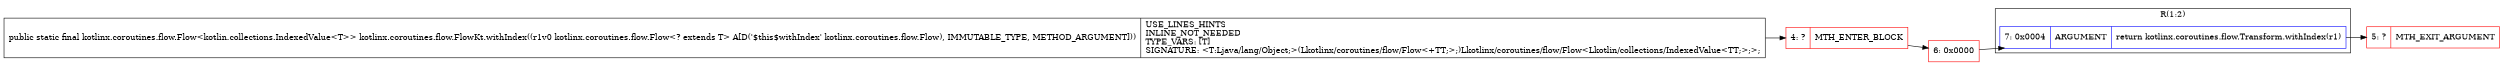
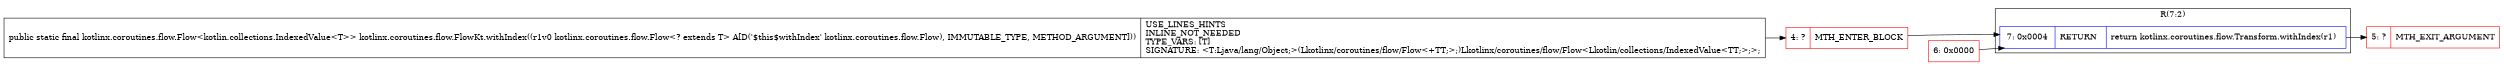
cluster "R(1:2)": label "R(1:2)" -> "R(7:2)"
node "7: 0x0004": text "ARGUMENT" -> "RETURN"
edge "4: ?" -> "6: 0x0000": now "4: ?" -> "7: 0x0004"
